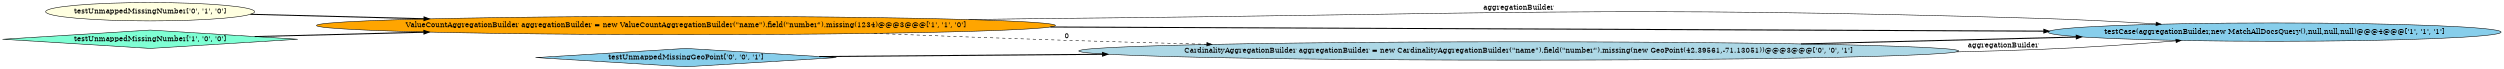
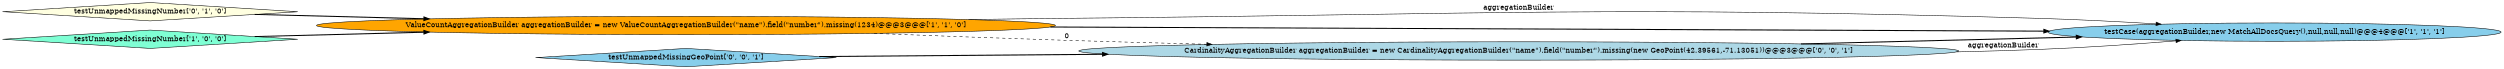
node "testUnmappedMissingNumber['0', '1', '0']": shape ellipse -> diamond
